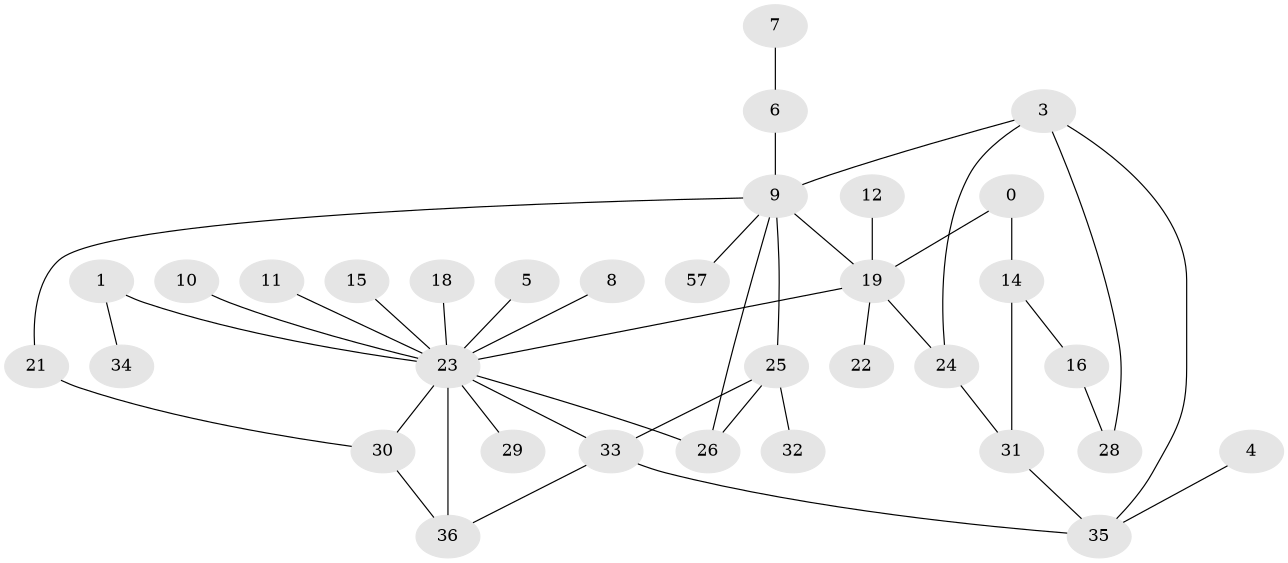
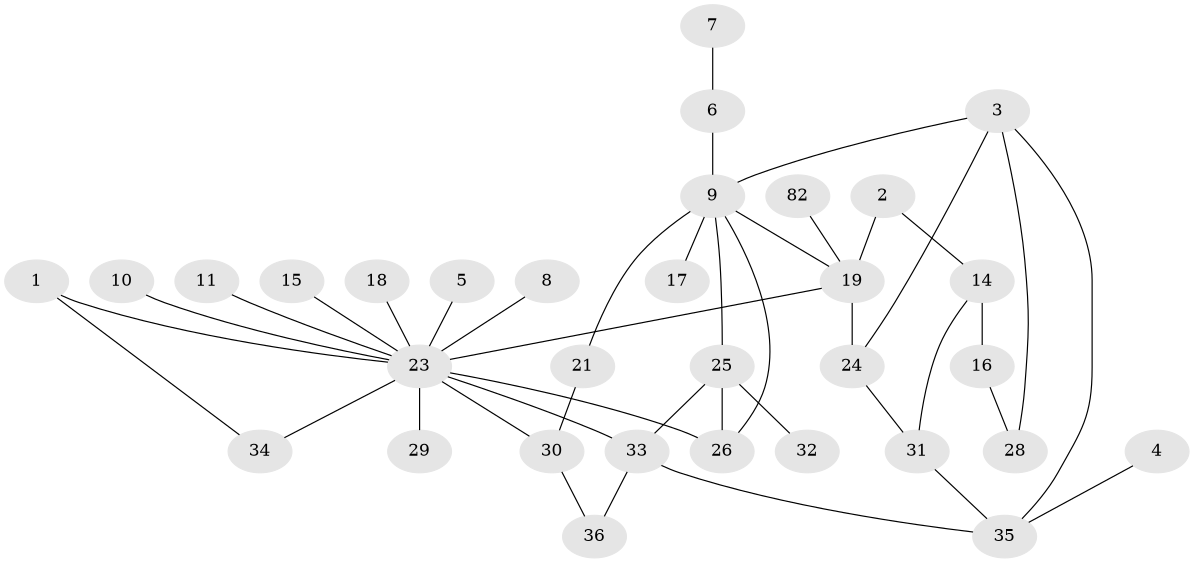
node "12": label "12" -> "82"
node "0": label "0" -> "2"
node "57": label "57" -> "17"
node "22": removed
edge "23" -- "36": now "23" -- "34"
